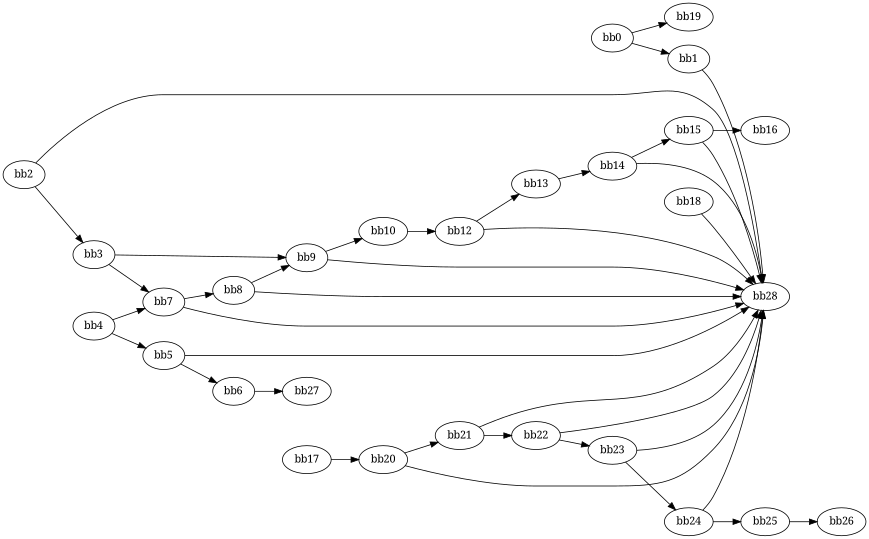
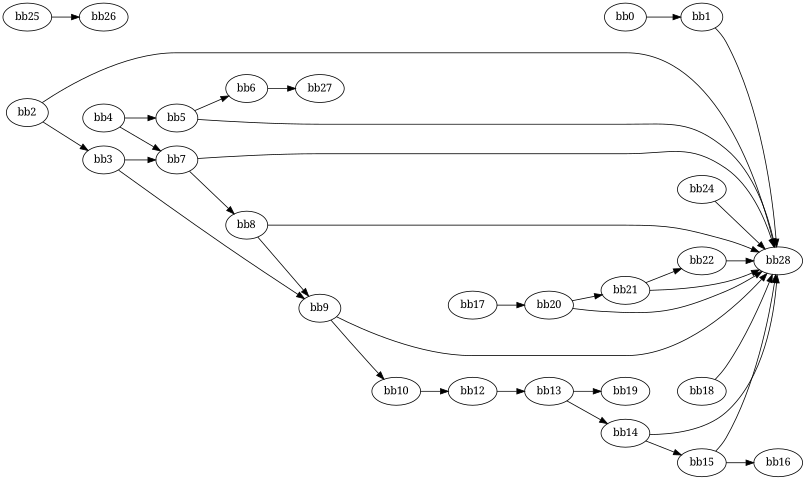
edge "bb0" -> "bb19": now "bb13" -> "bb19"
edge "bb12" -> "bb28": removed
node "bb23": removed
edge "bb24" -> "bb25": removed
